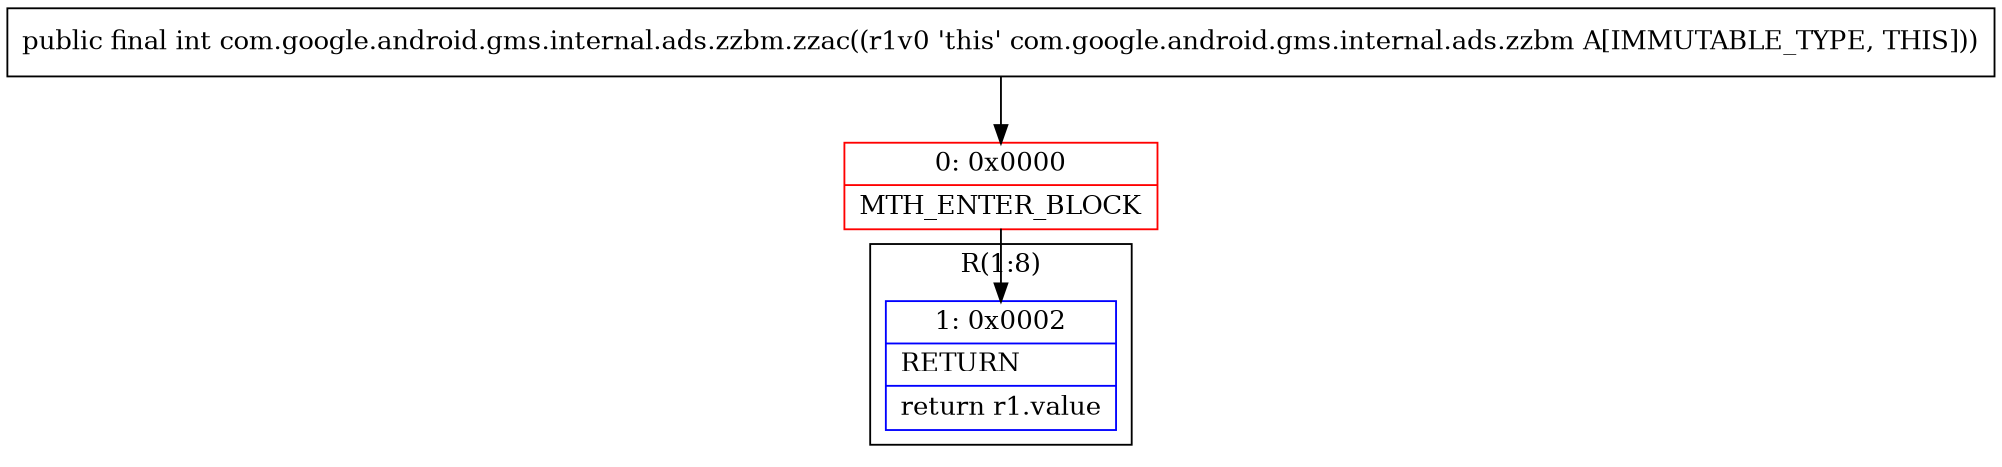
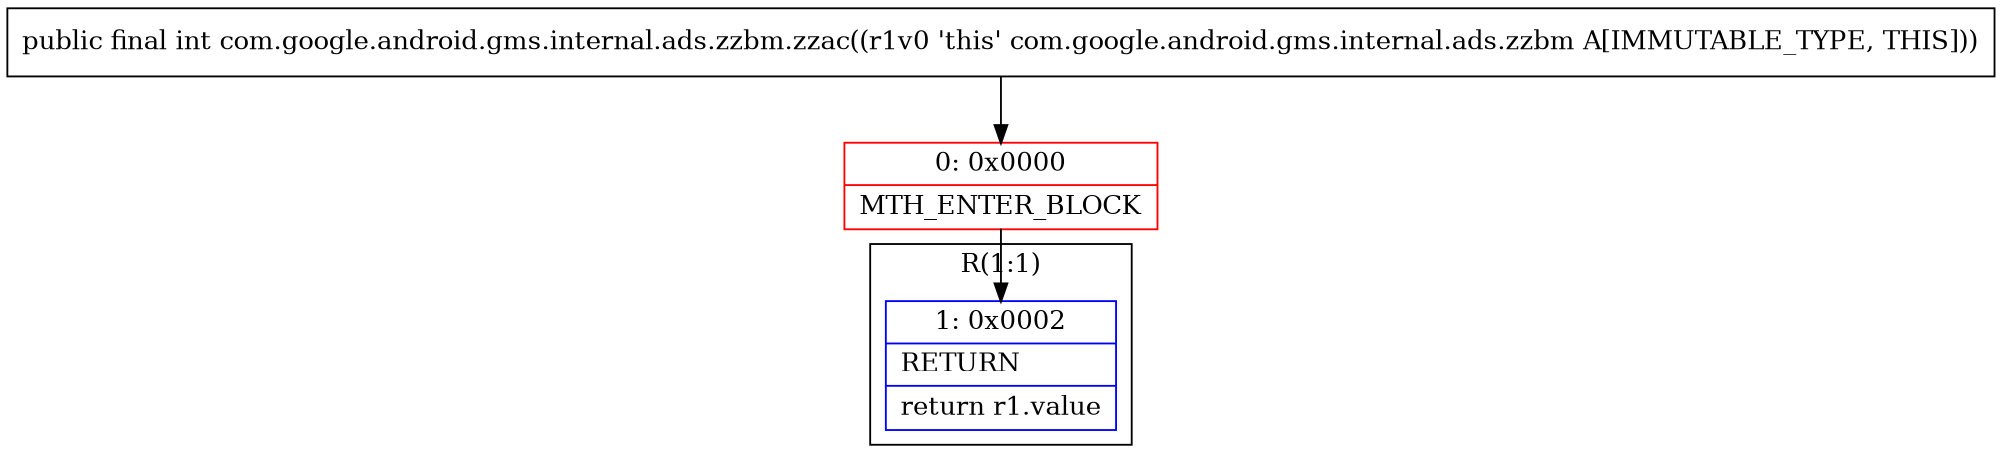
cluster "R(1:8)": label "R(1:8)" -> "R(1:1)"
